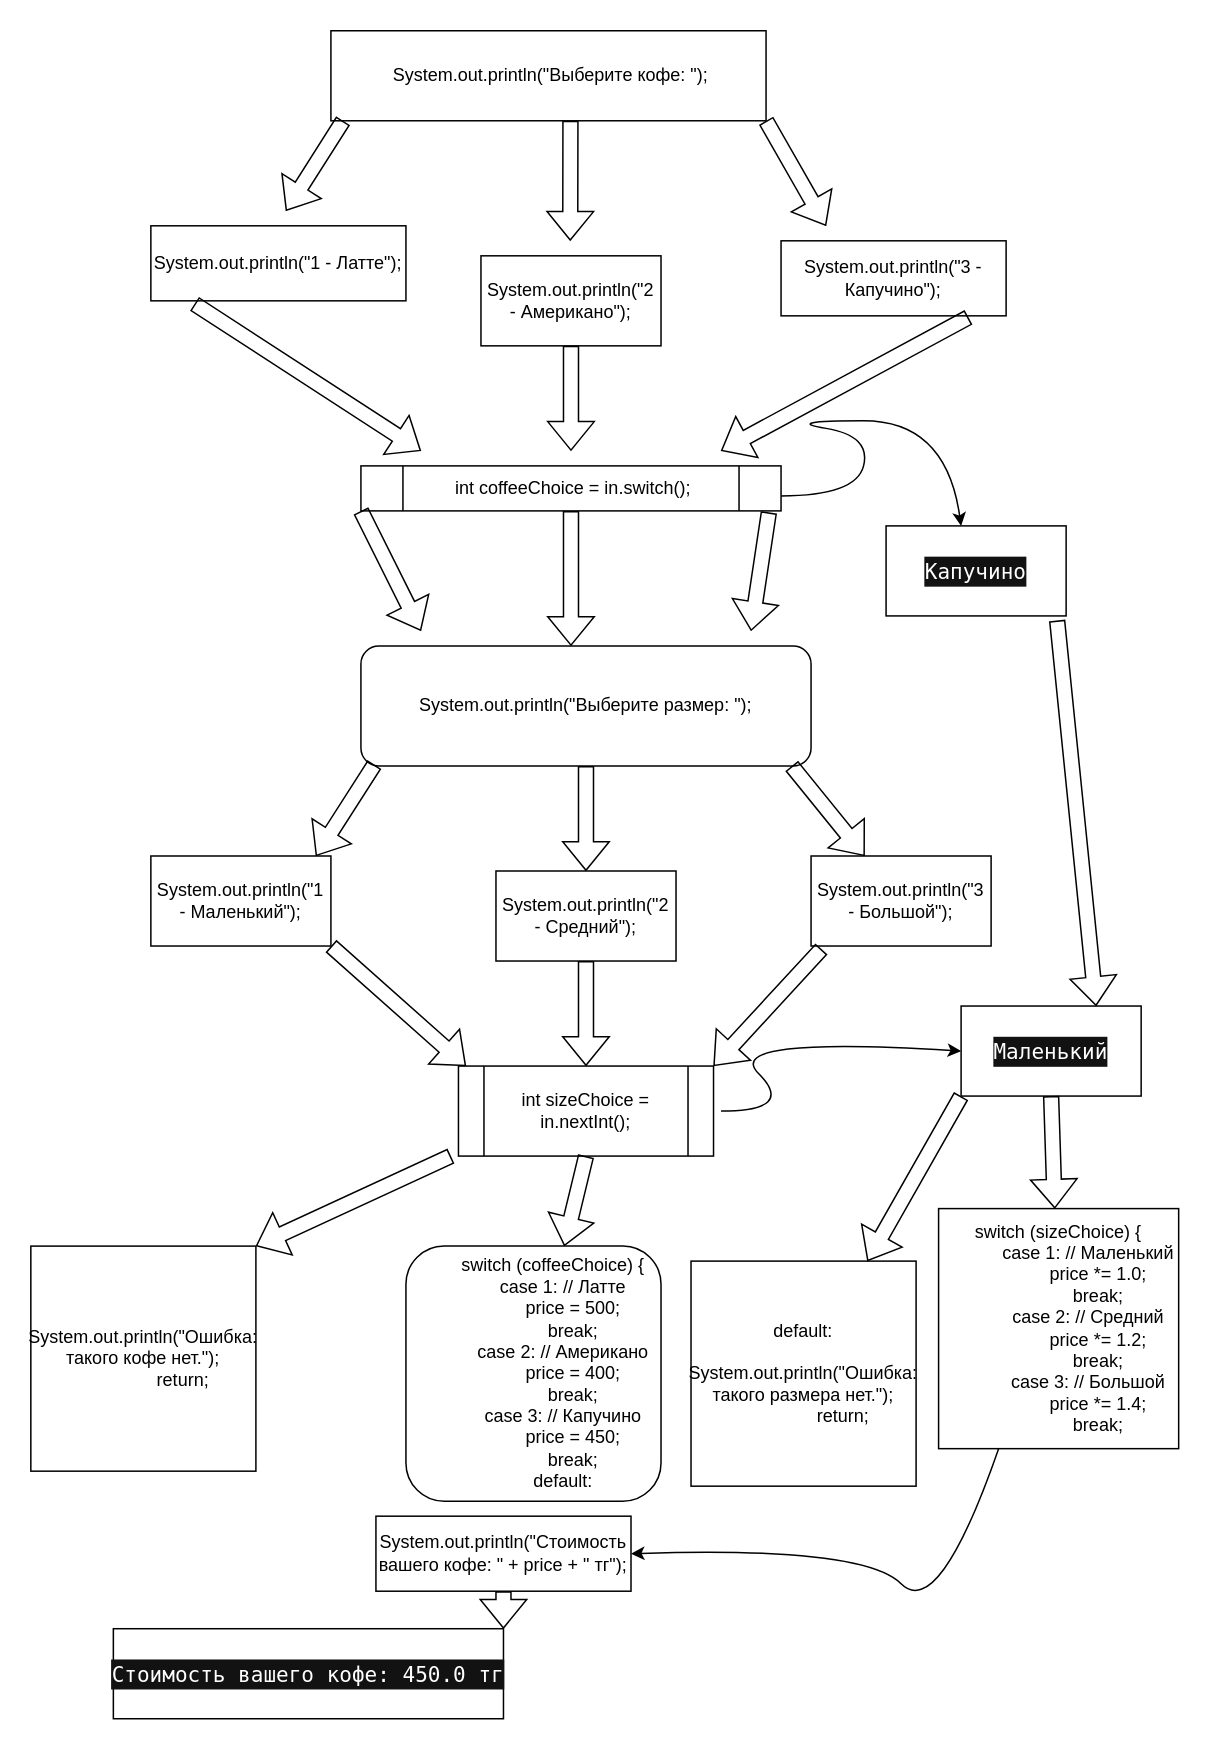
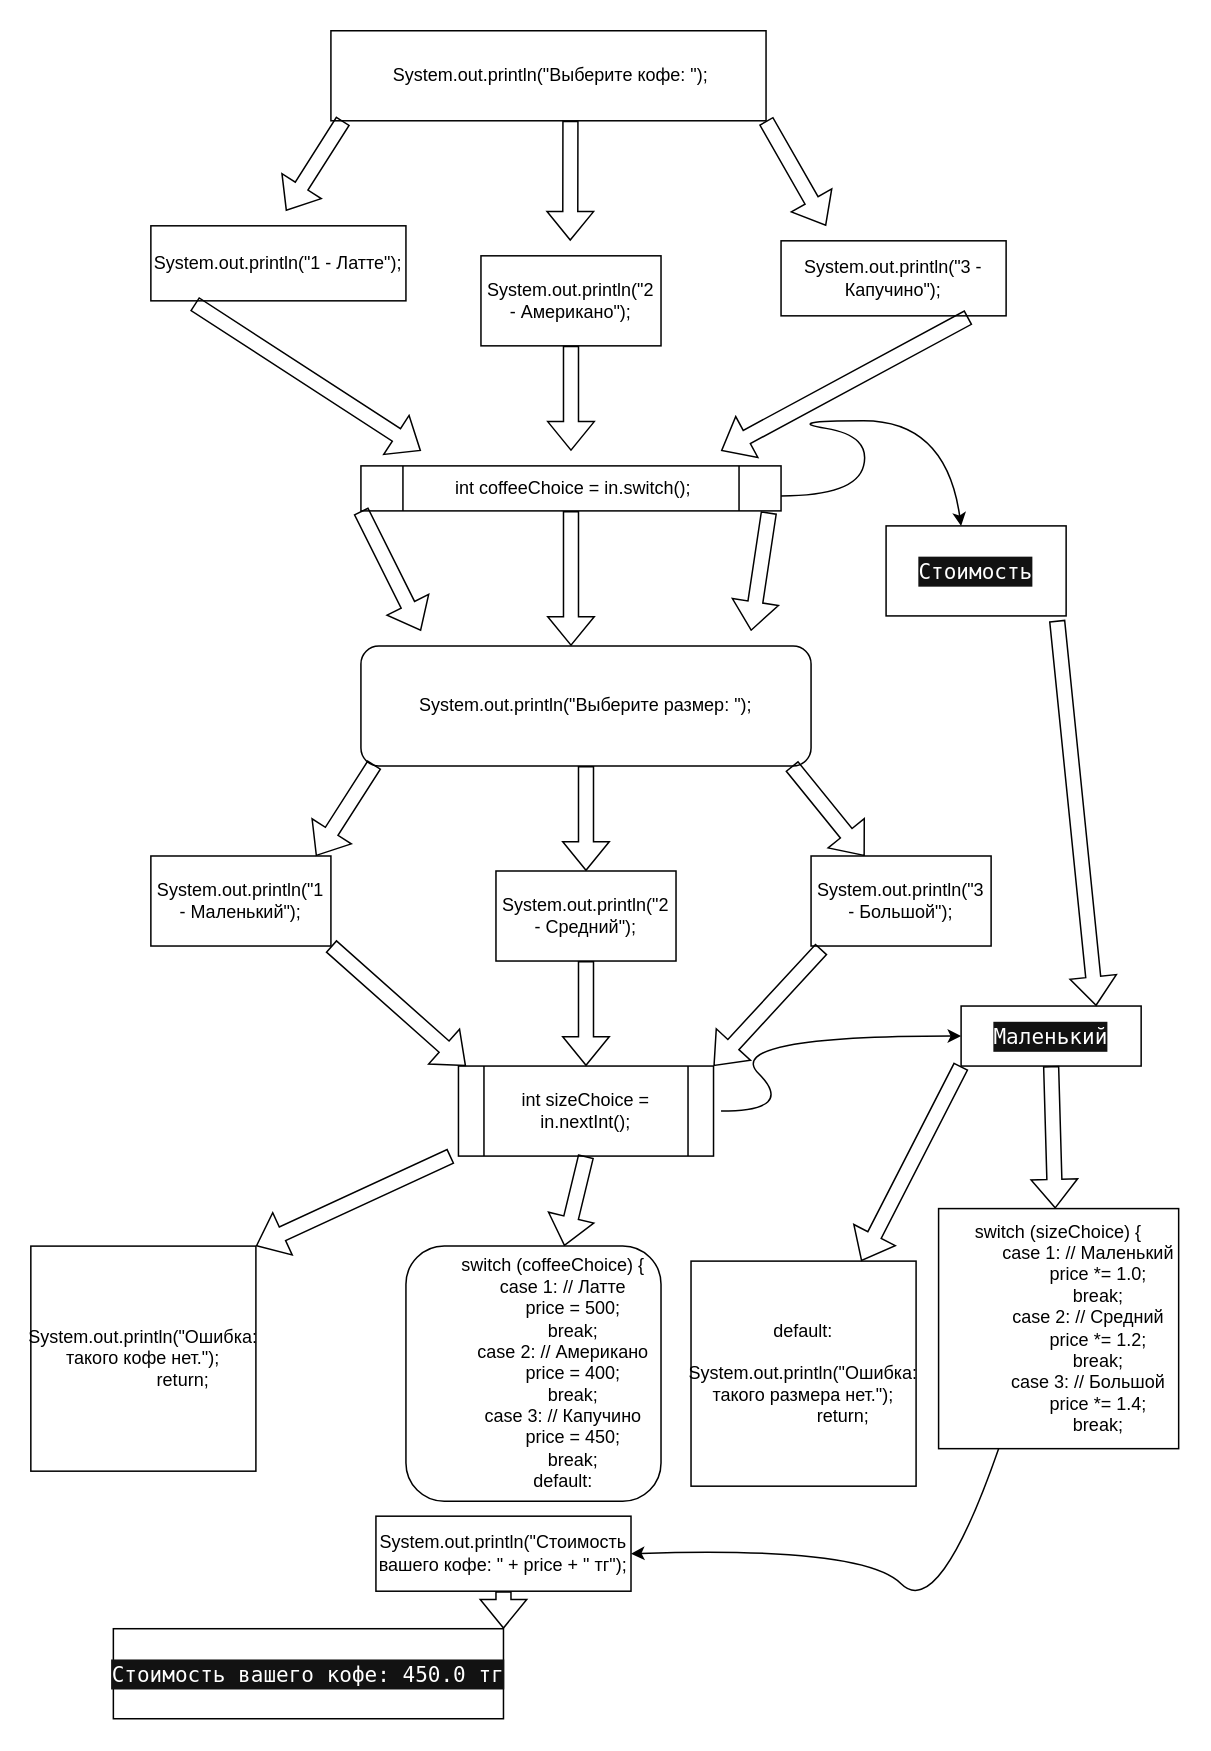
node "Капучино": label "Капучино" -> "Стоимость"
node "Маленький": size 180x90 -> 180x60
